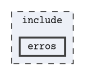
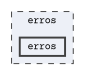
cluster "include": label "include" -> "erros"
